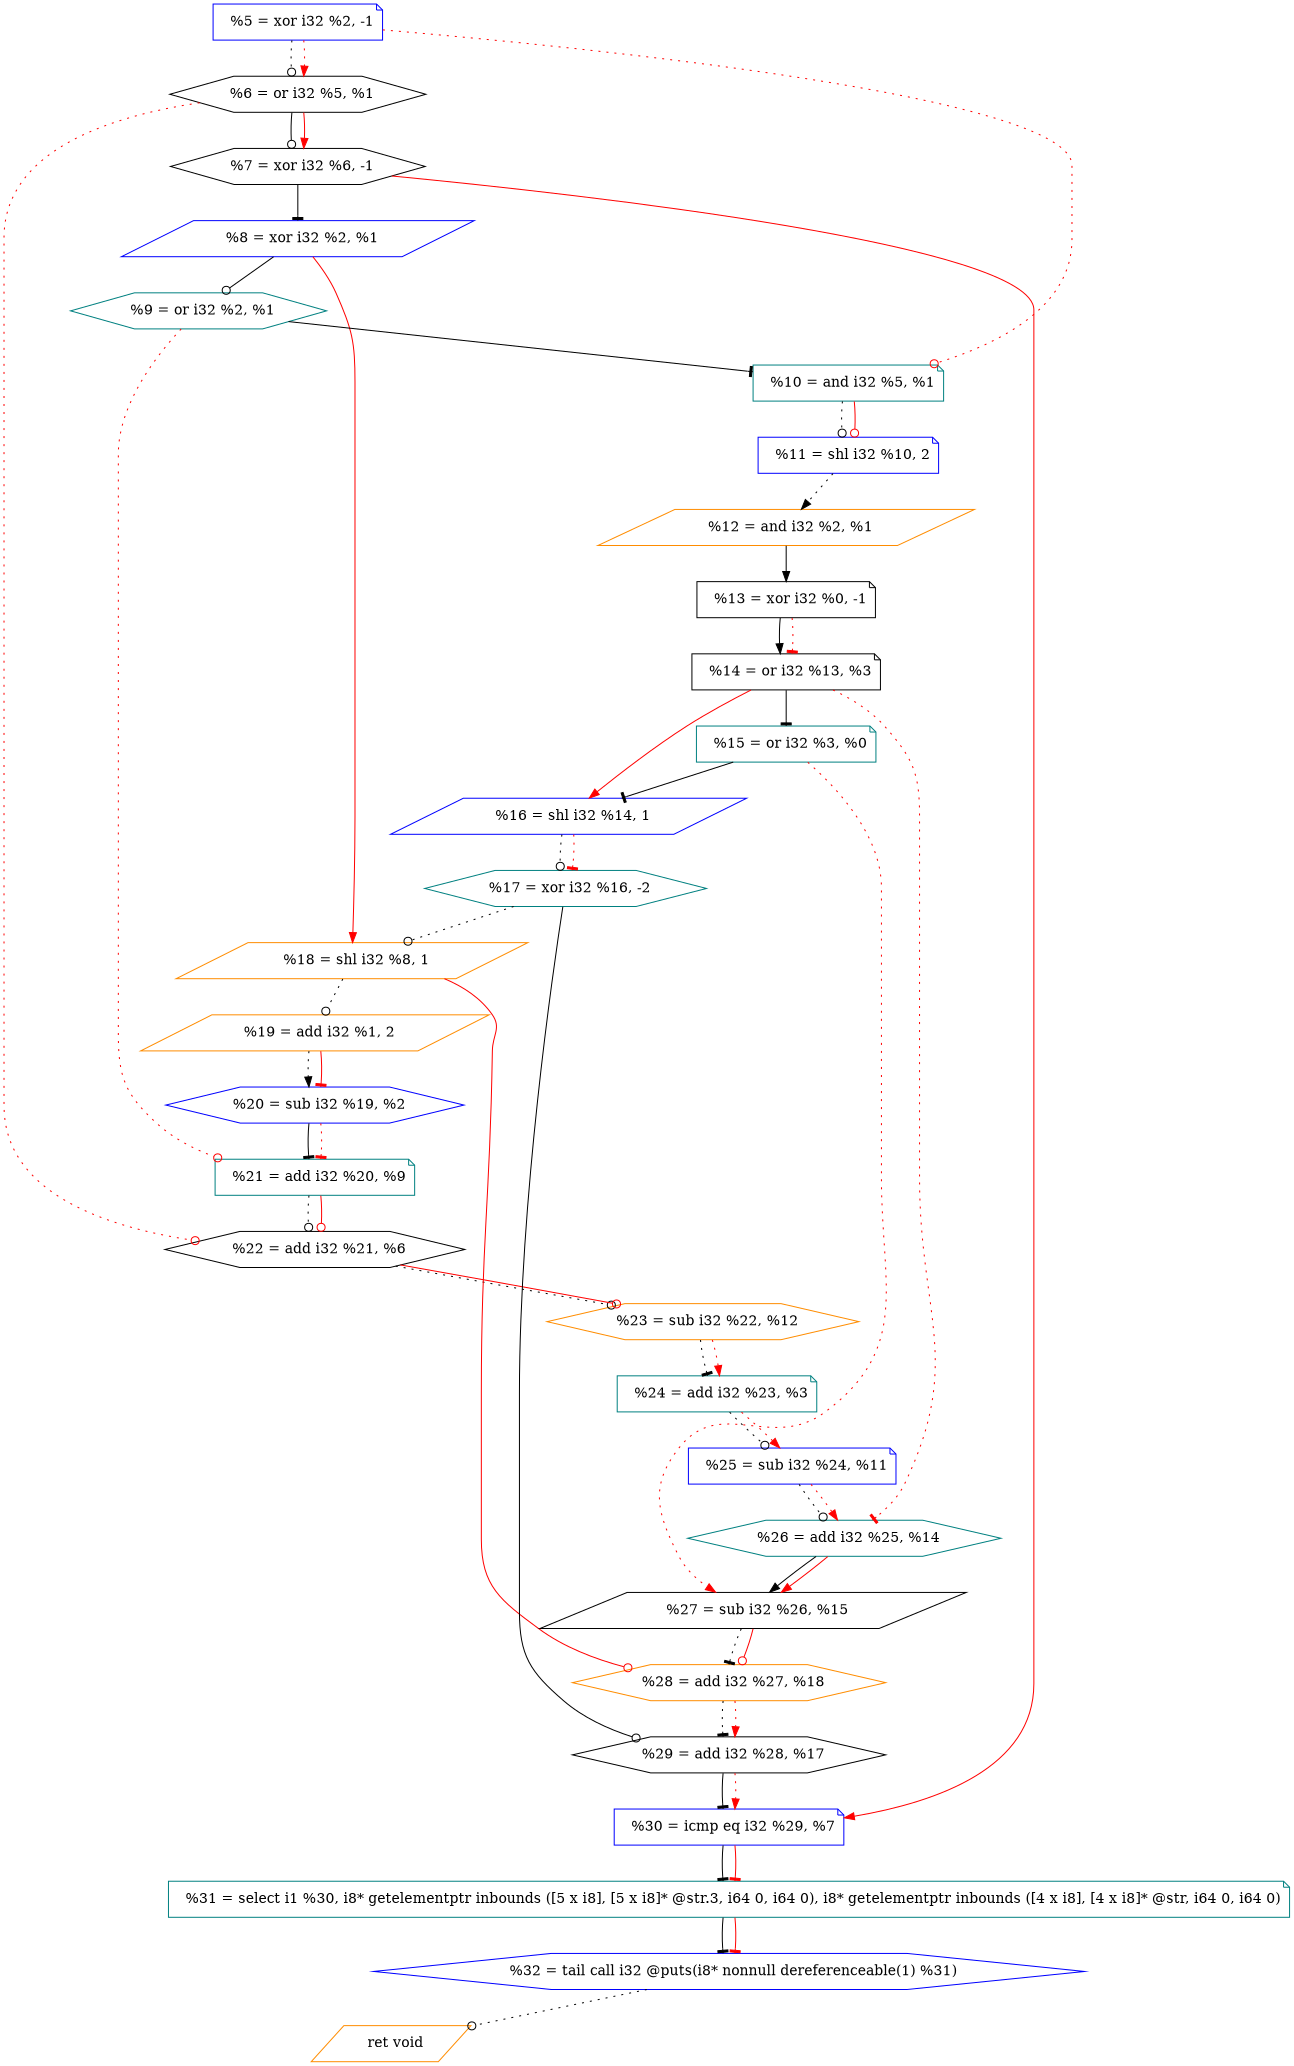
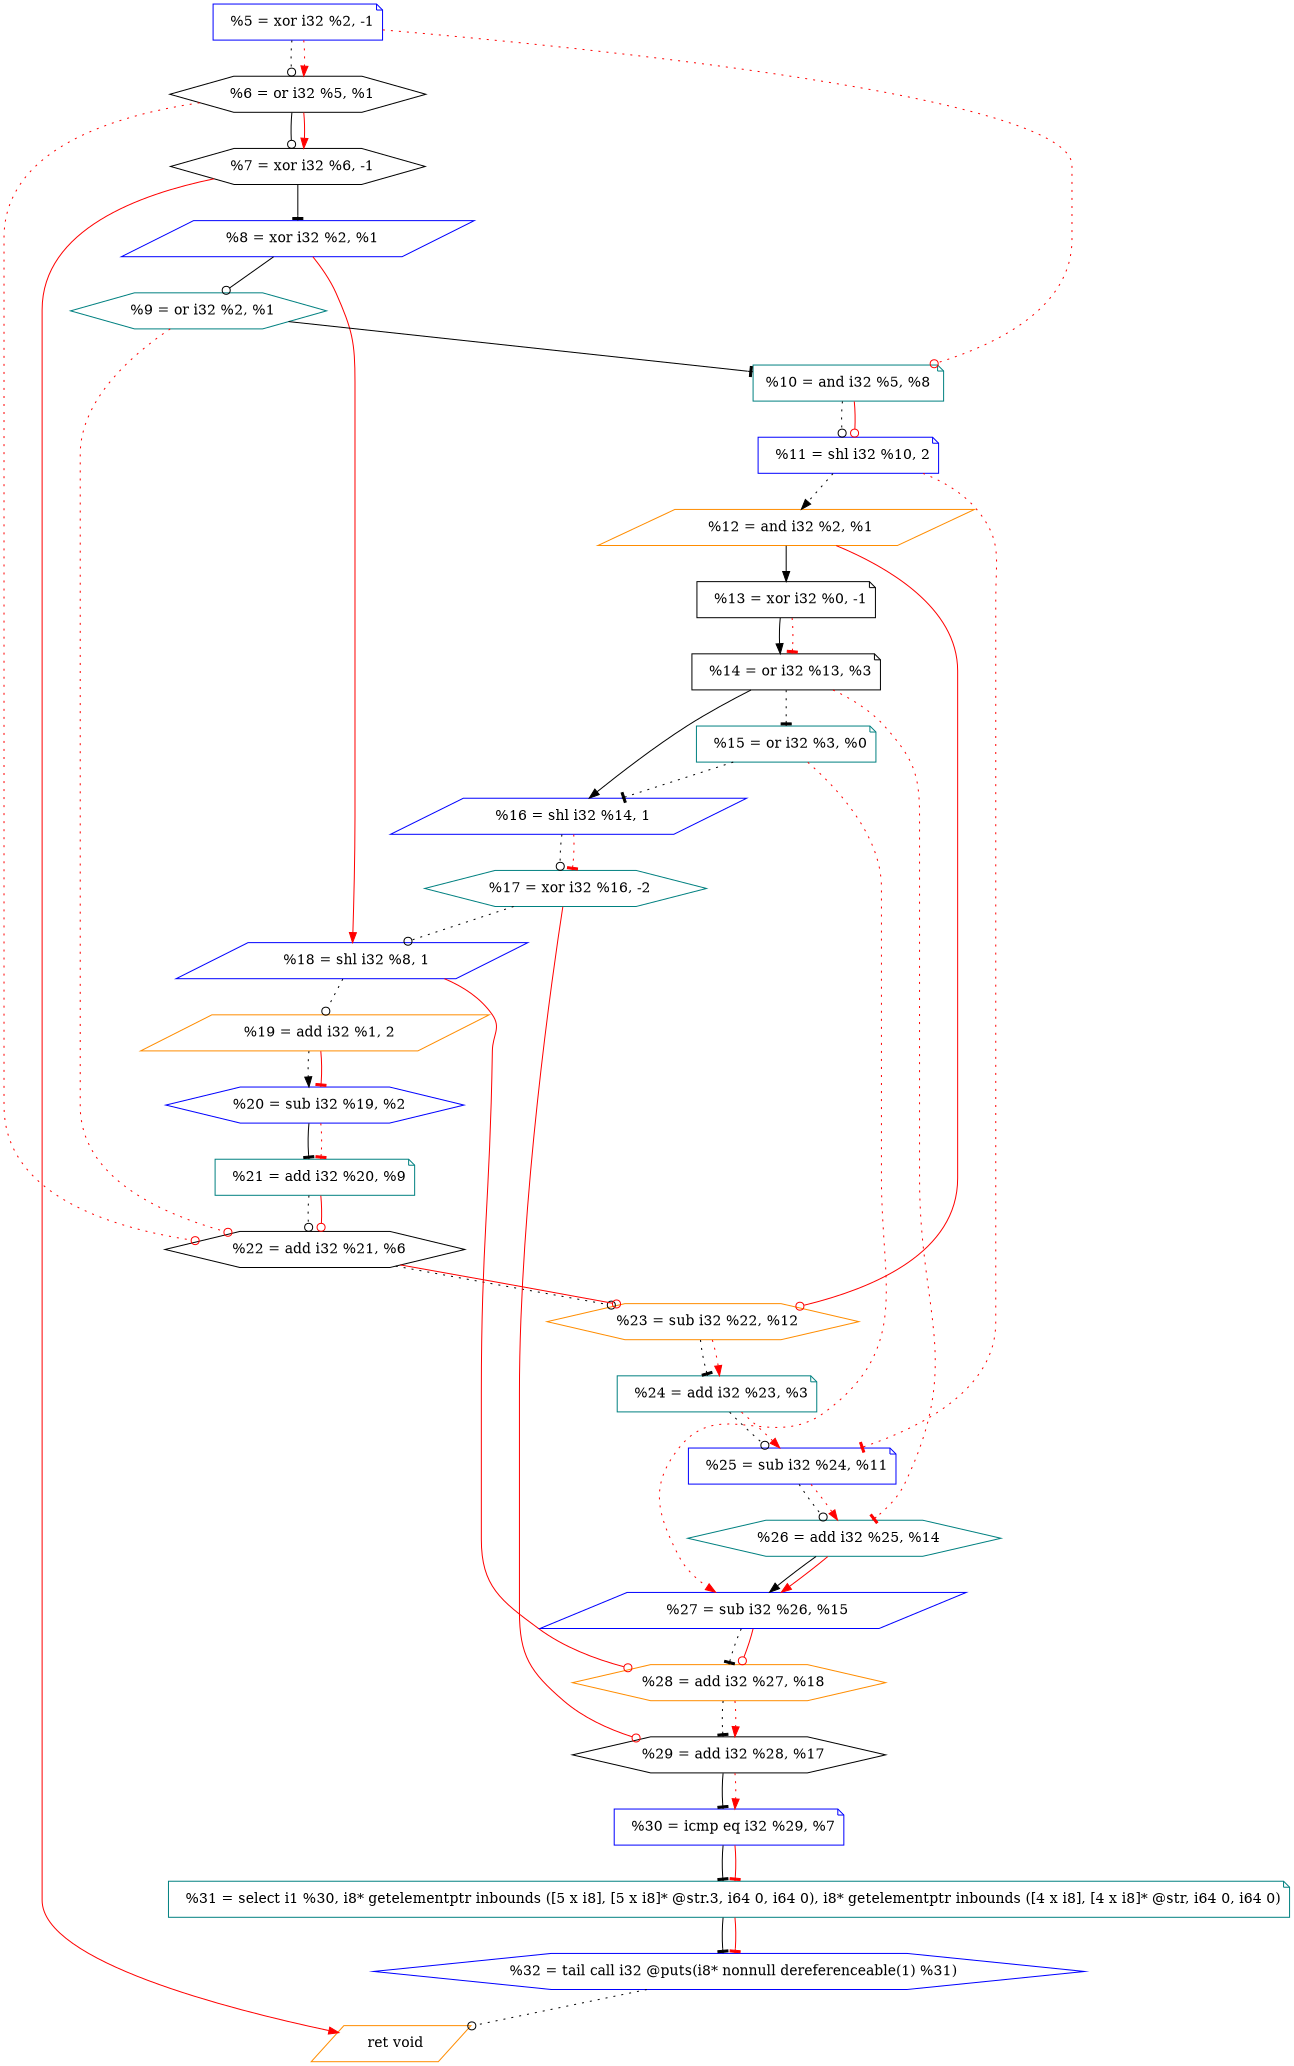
node "%10 = and i32 %5, %1": label "%10 = and i32 %5, %1" -> "%10 = and i32 %5, %8"
edge "%14 = or i32 %13, %3" -> "%15 = or i32 %3, %0": style solid -> dotted
edge "%14 = or i32 %13, %3" -> "%16 = shl i32 %14, 1": color red -> black
edge "%9 = or i32 %2, %1" -> "%21 = add i32 %20, %9": now "%9 = or i32 %2, %1" -> "%22 = add i32 %21, %6"
edge "%15 = or i32 %3, %0" -> "%16 = shl i32 %14, 1": style solid -> dotted
edge "%7 = xor i32 %6, -1" -> "%30 = icmp eq i32 %29, %7": now "%7 = xor i32 %6, -1" -> "ret void"
edge "%12 = and i32 %2, %1" -> "%23 = sub i32 %22, %12": added
node "%18 = shl i32 %8, 1": color darkorange -> blue
edge "%11 = shl i32 %10, 2" -> "%25 = sub i32 %24, %11": added
edge "%17 = xor i32 %16, -2" -> "%29 = add i32 %28, %17": color black -> red
node "%27 = sub i32 %26, %15": color black -> blue
